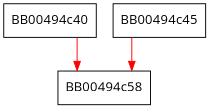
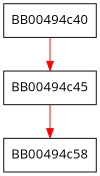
edge "BB00494c40" -> "BB00494c58": now "BB00494c40" -> "BB00494c45"
